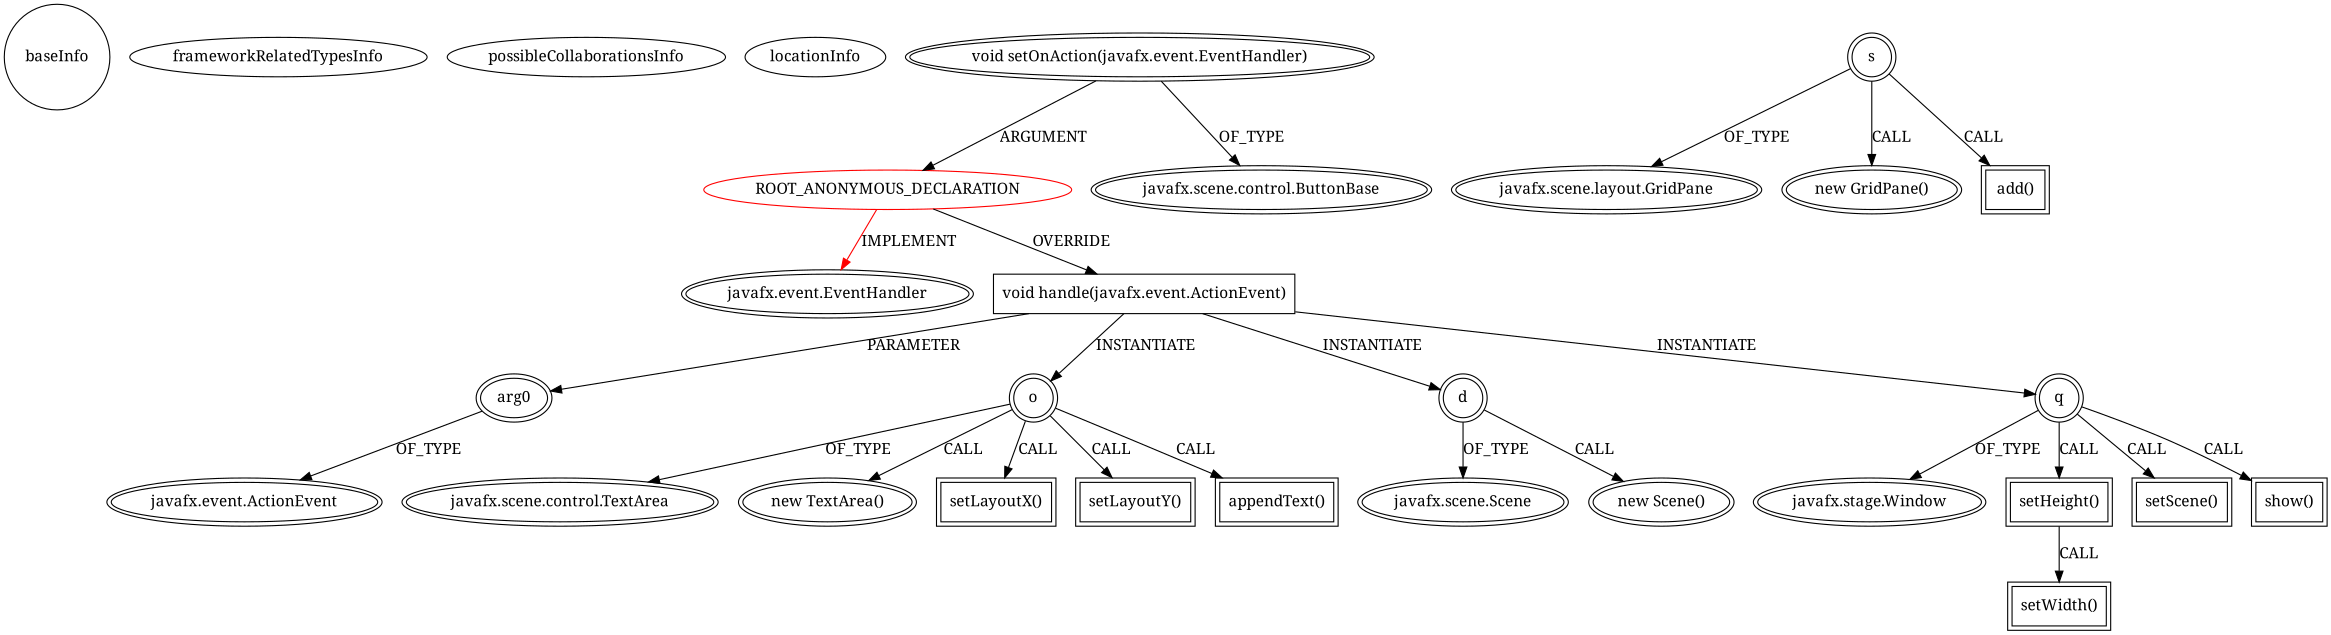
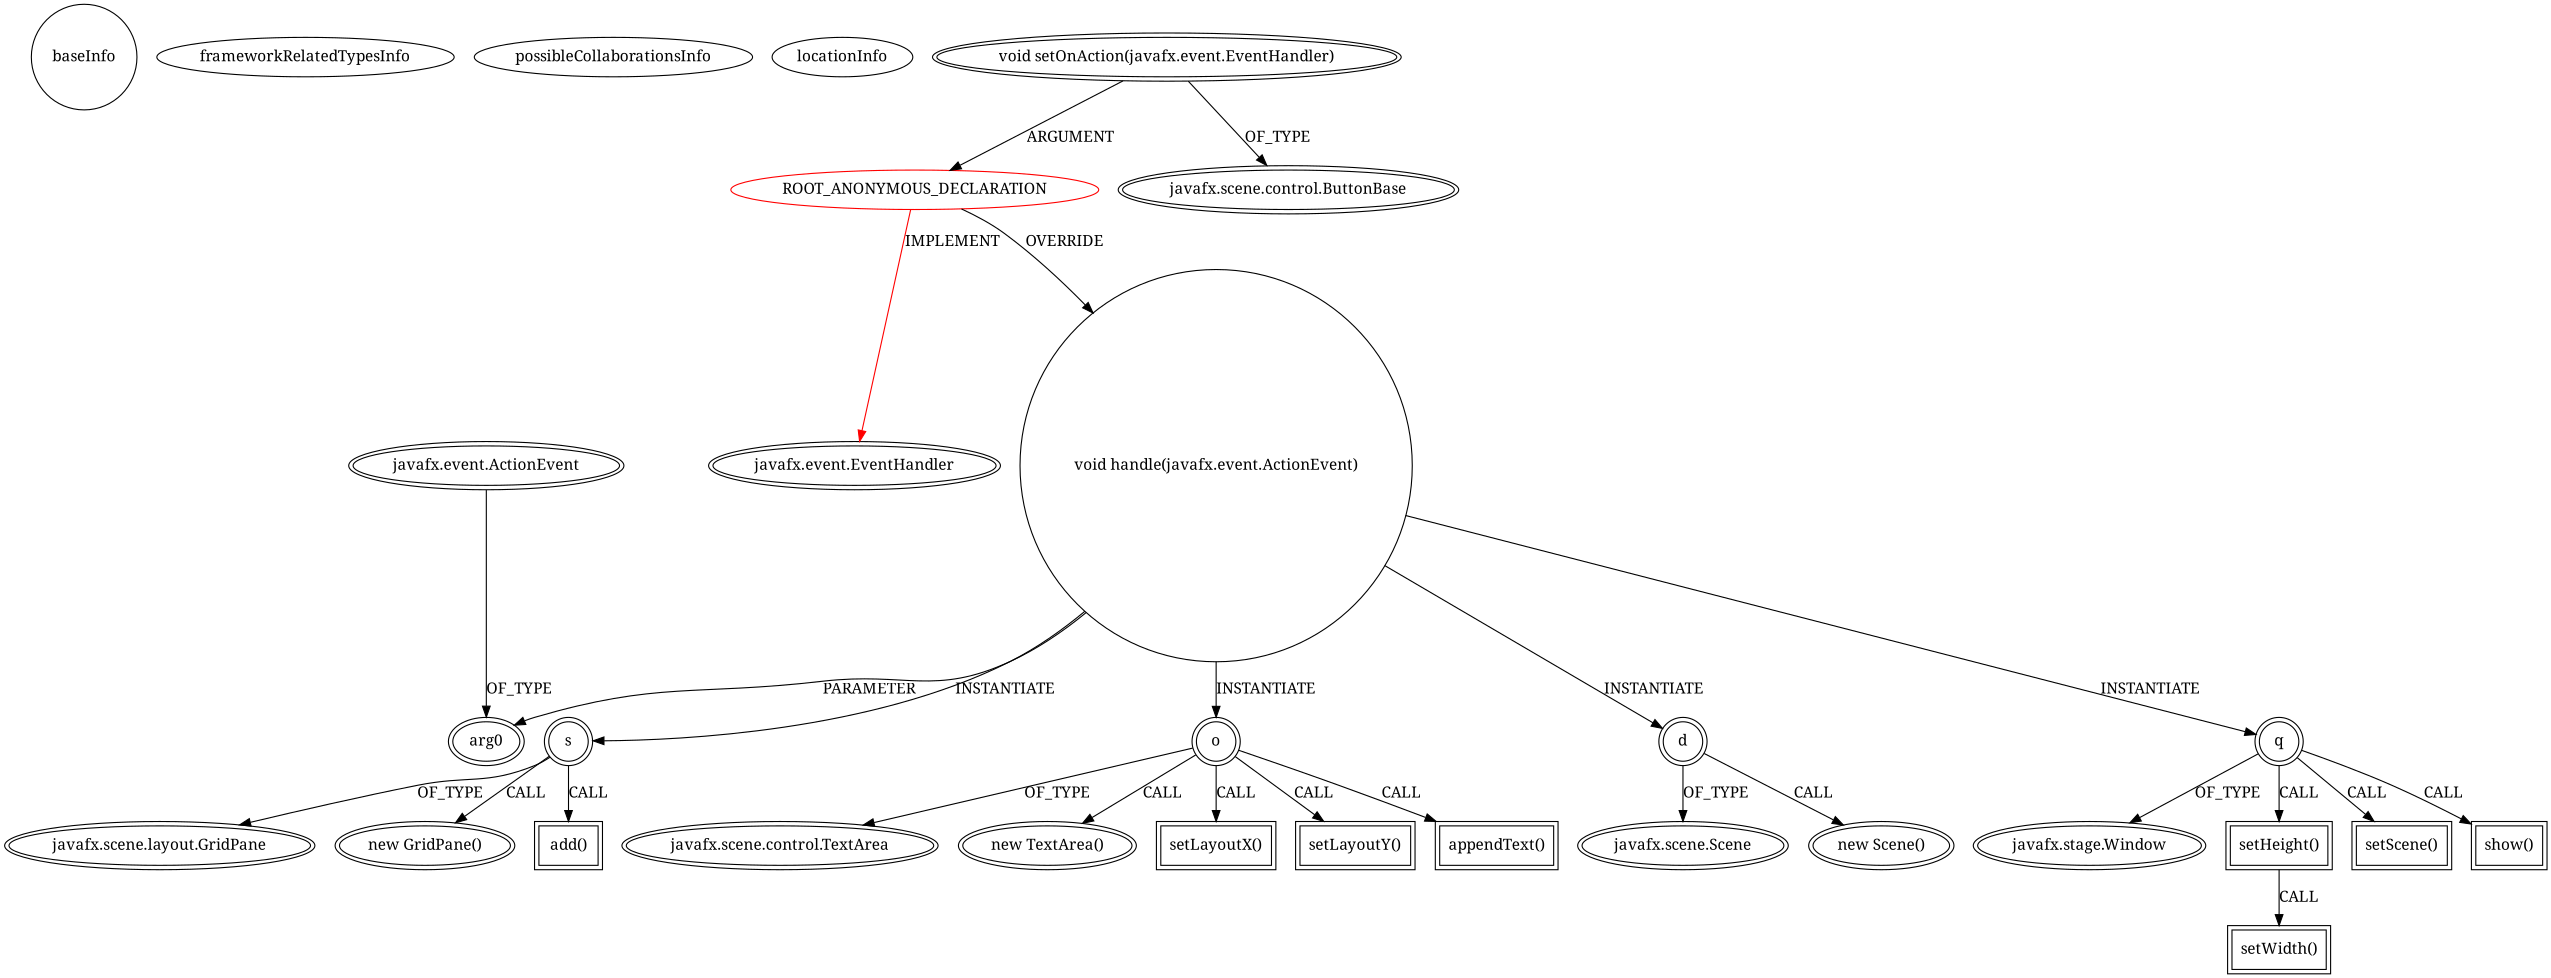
node "void handle(javafx.event.ActionEvent)": shape box -> circle
edge "arg0" -> "javafx.event.ActionEvent": reversed
edge "void handle(javafx.event.ActionEvent)" -> "s": added, label "INSTANTIATE"
